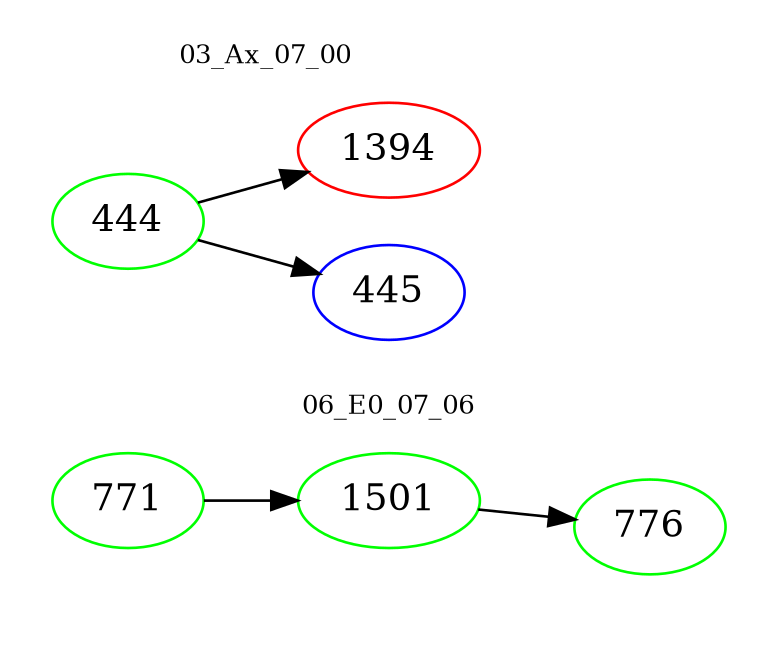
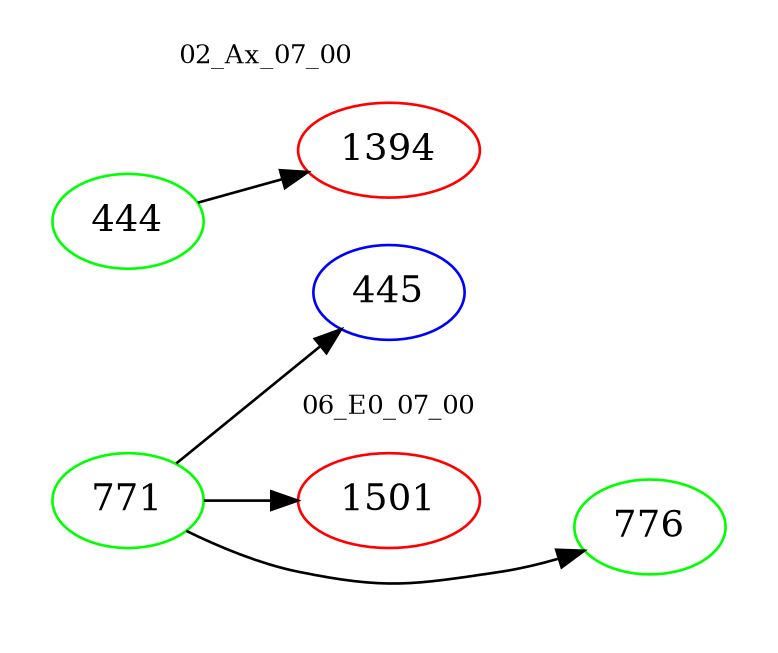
cluster "03_Ax_07_00": label "03_Ax_07_00" -> "02_Ax_07_00"
edge "444" -> "445": now "771" -> "445"
cluster "06_E0_07_06": label "06_E0_07_06" -> "06_E0_07_00"
node "1501": color green -> red
edge "1501" -> "776": now "771" -> "776"
